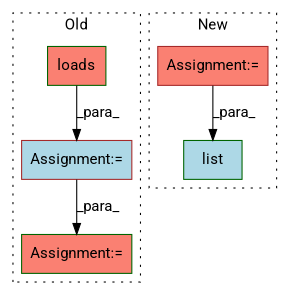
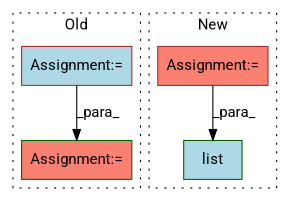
node "loads": removed
